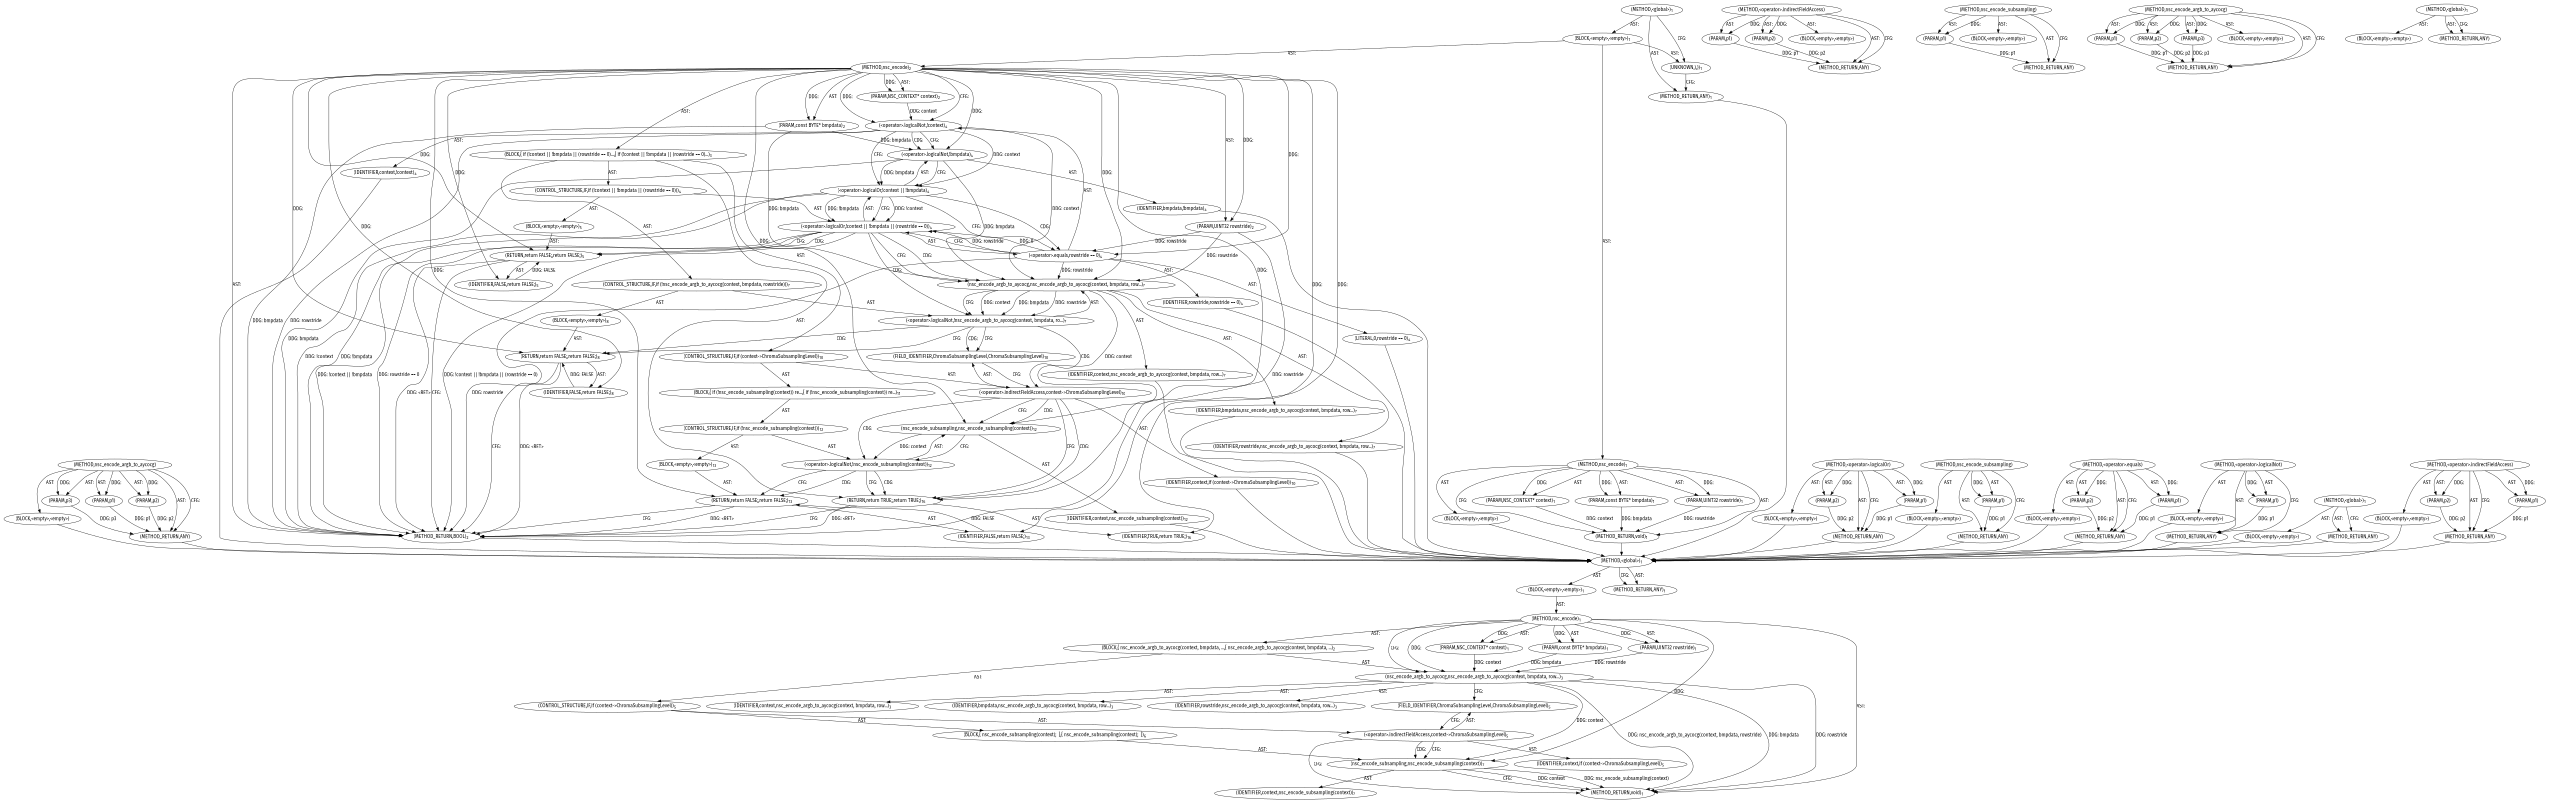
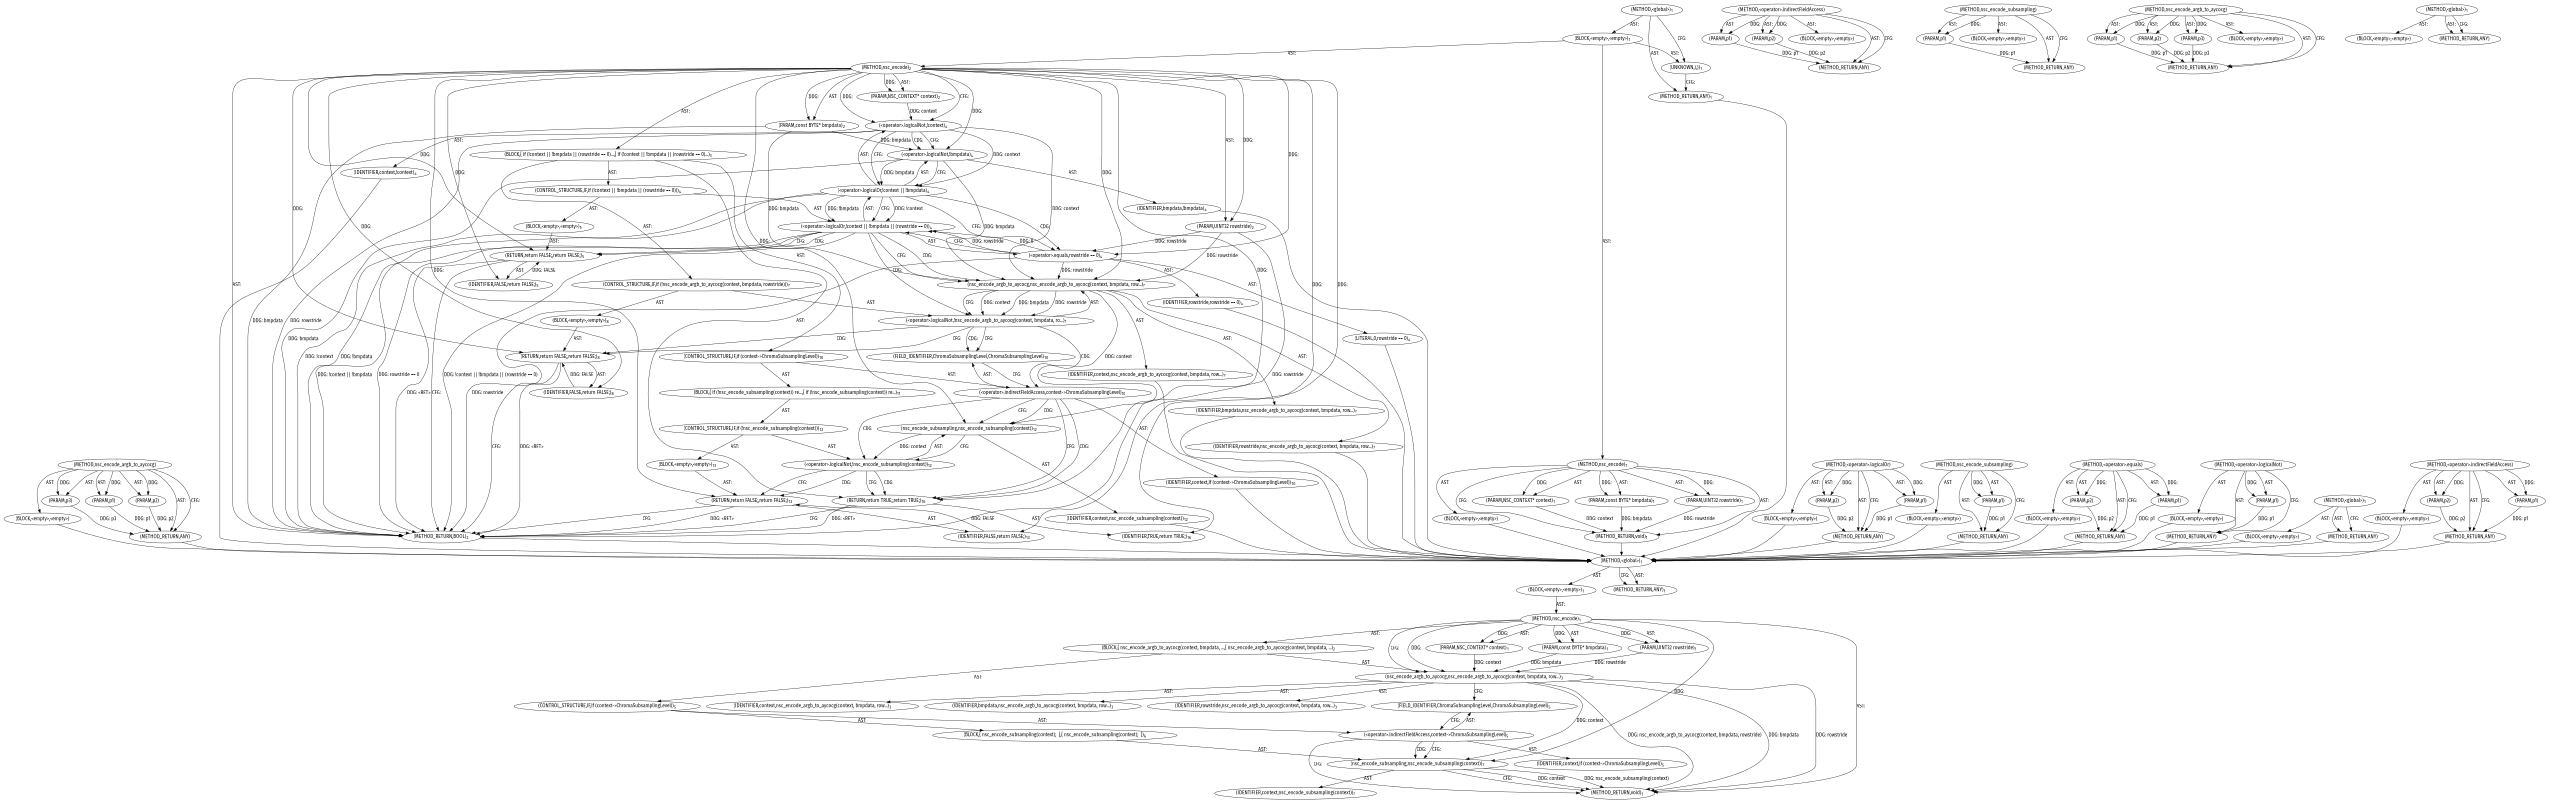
edge "(<operator>.equals,rowstride == 0)" -> "(<operator>.logicalNot,!context)": now "(<operator>.logicalOr,!context || !bmpdata)" -> "(<operator>.logicalNot,!context)"
